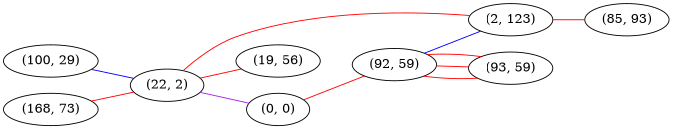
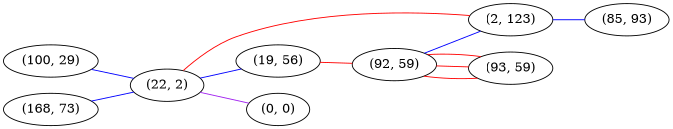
edge "(2, 123)" -- "(85, 93)": color red -> blue
edge "(19, 56)" -- "(22, 2)": color red -> blue
edge "(92, 59)" -- "(0, 0)": now "(92, 59)" -- "(19, 56)"
edge "(22, 2)" -- "(168, 73)": color red -> blue
